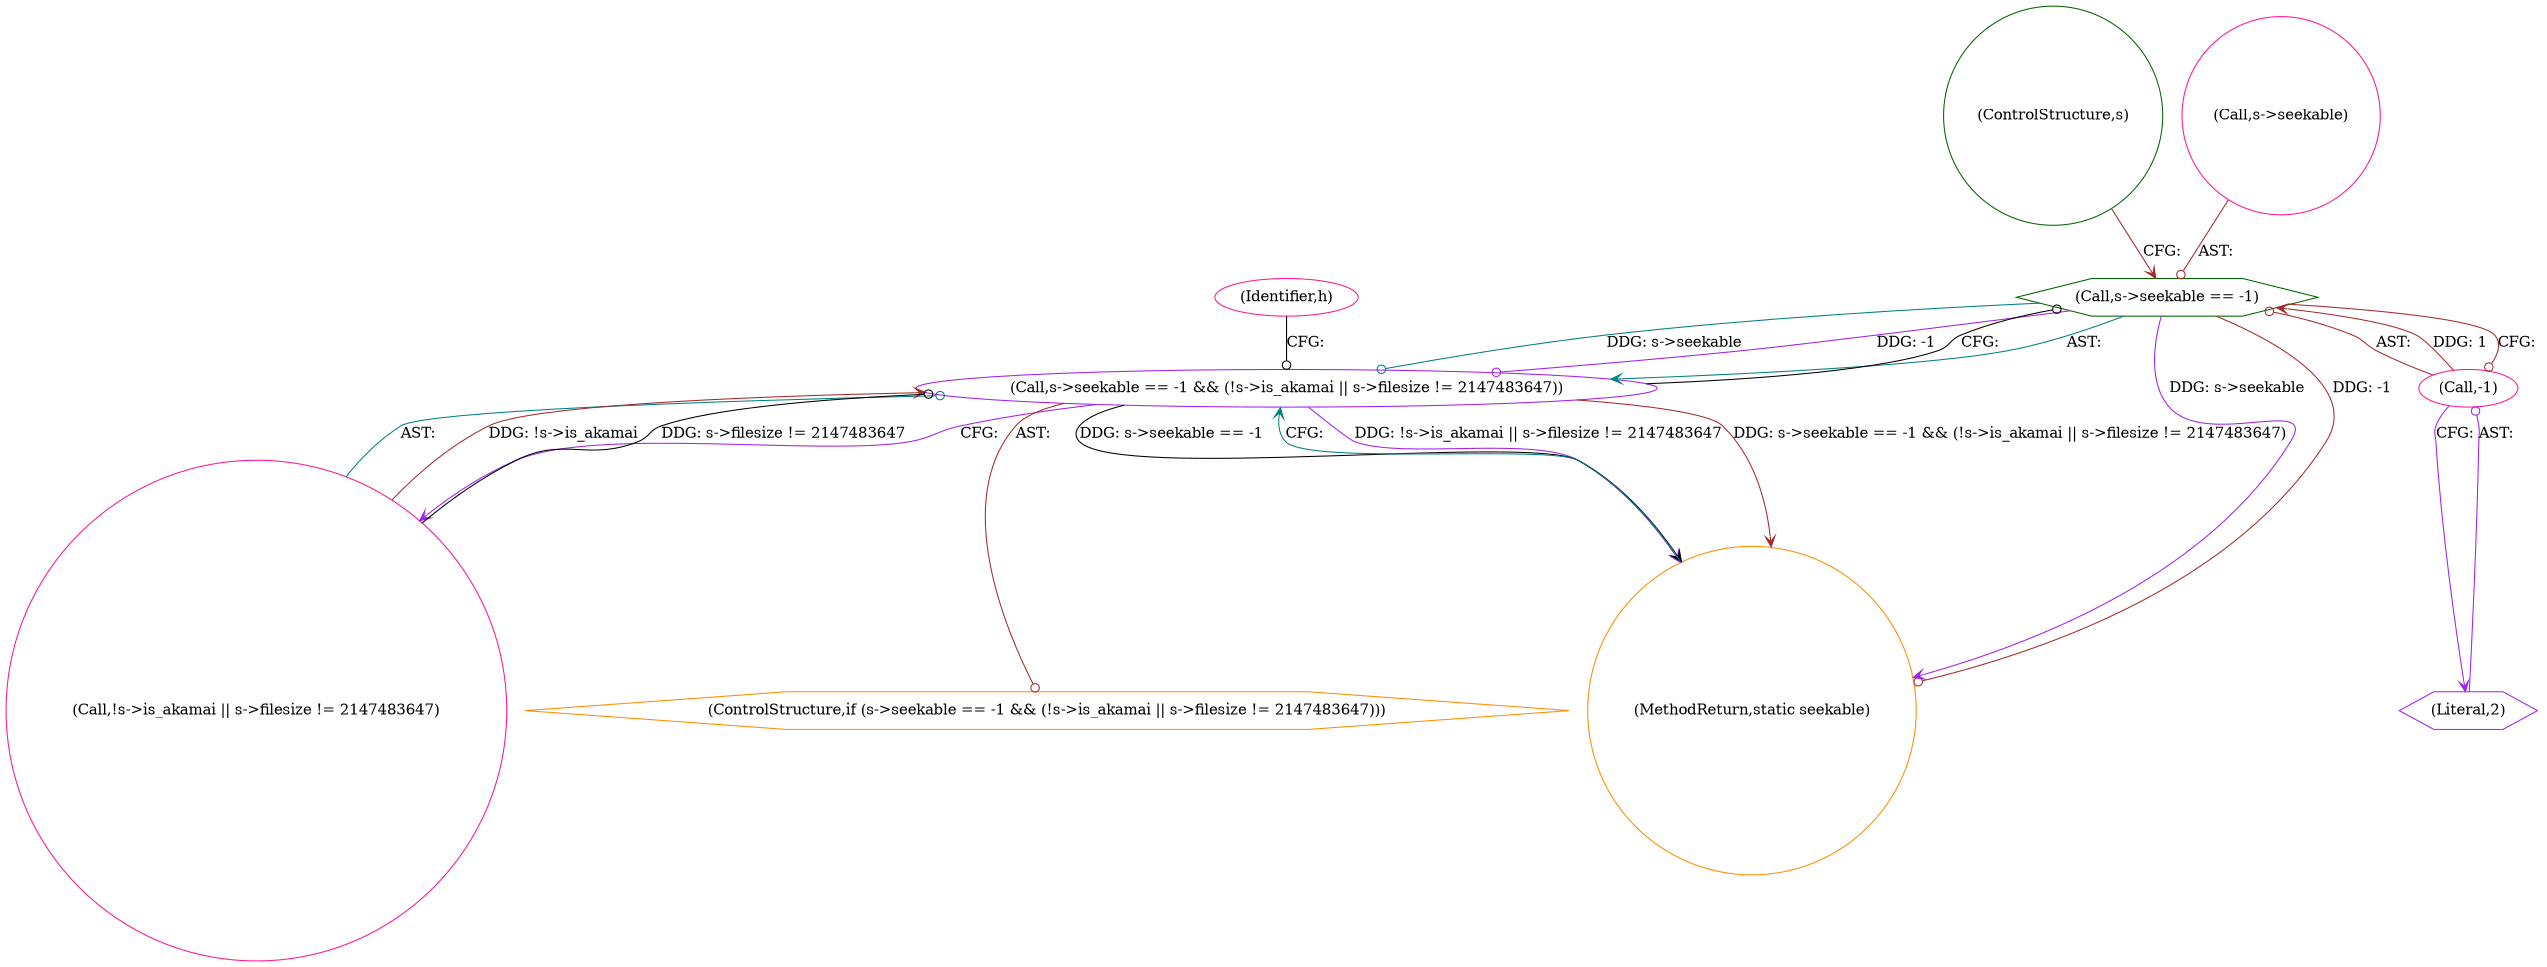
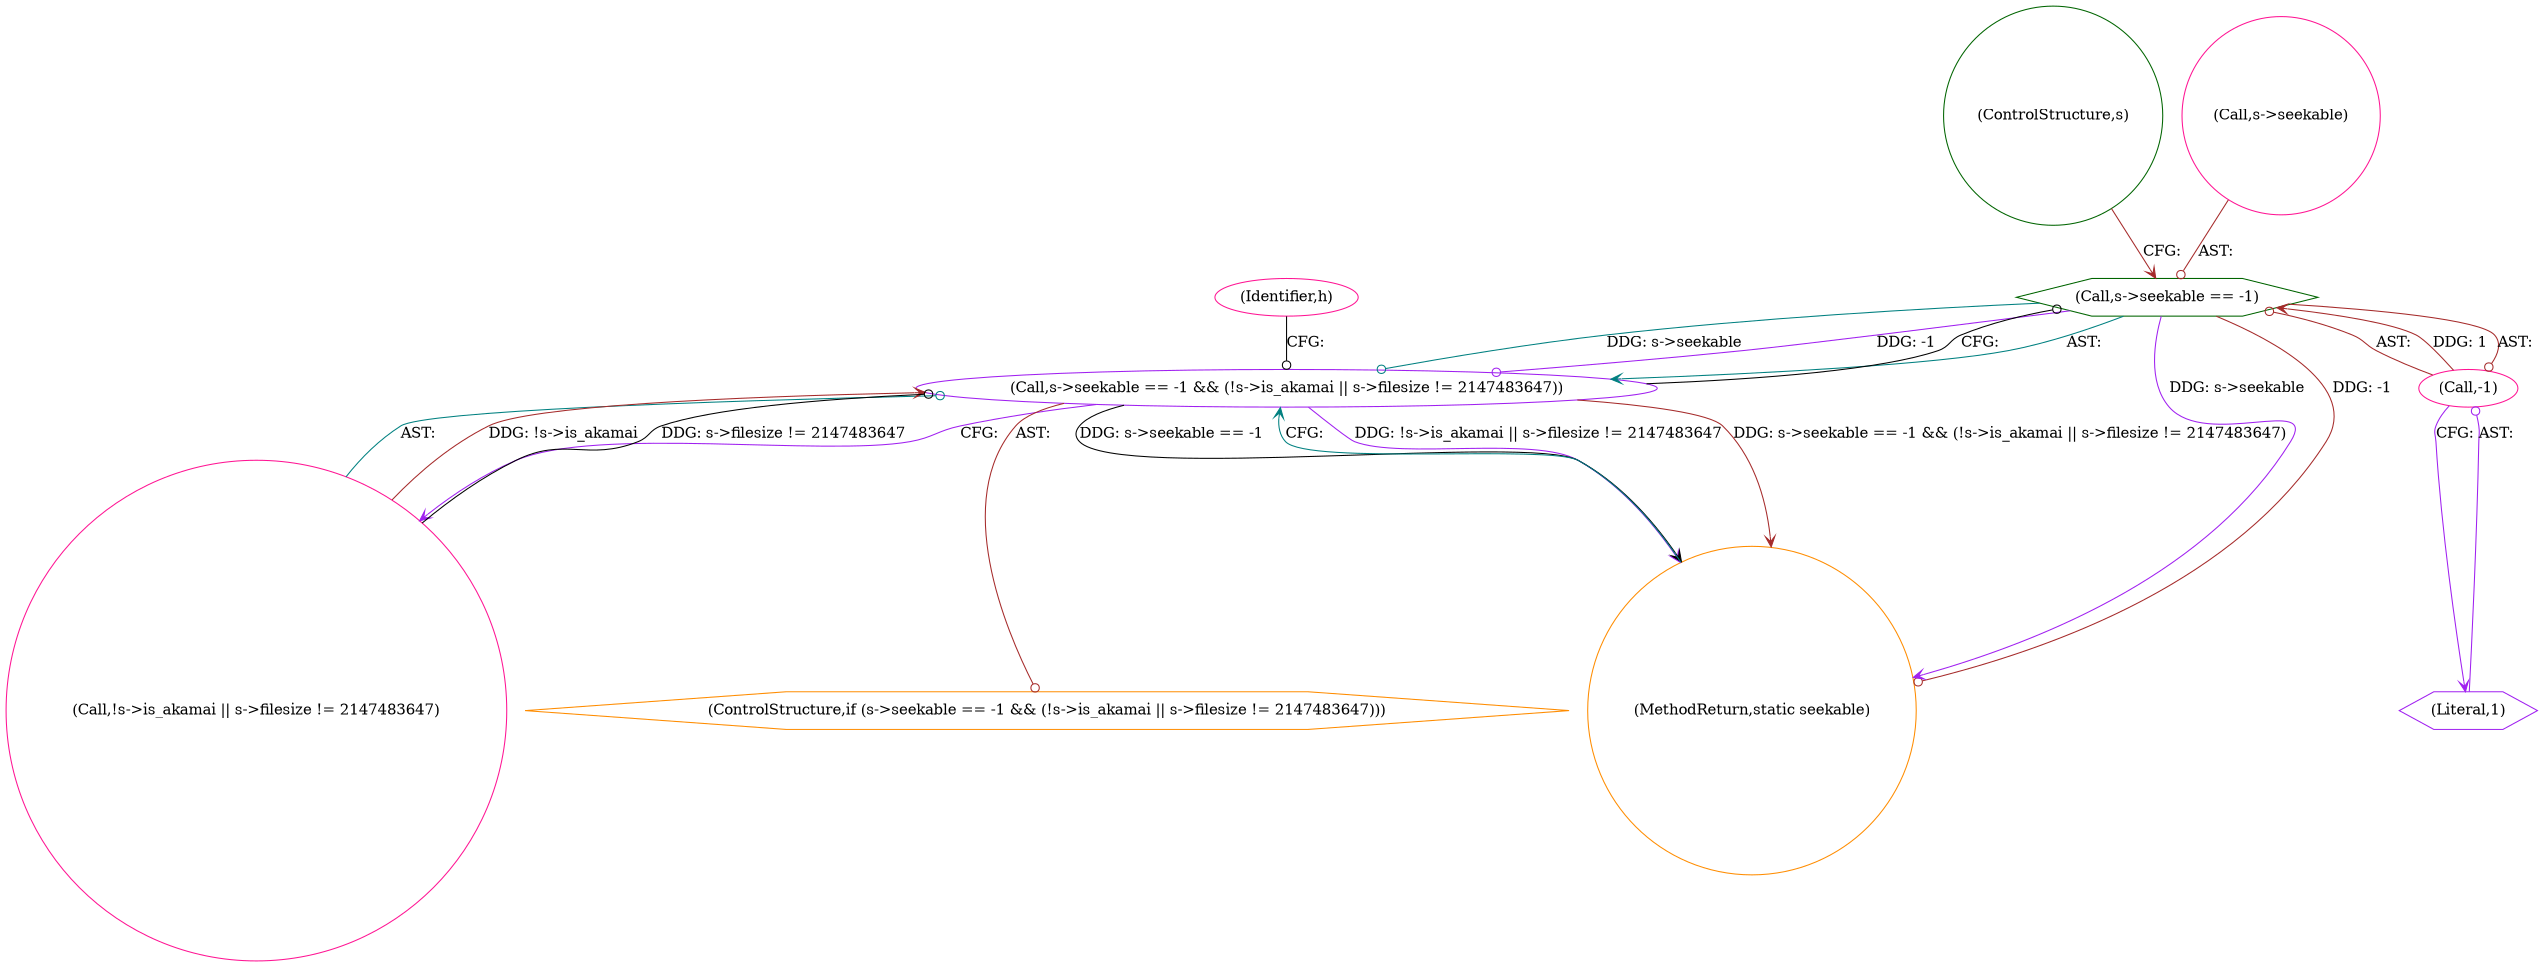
edge "(Call,s->seekable == -1)" -> "(Call,-1)": label "CFG: " -> "AST: "
node "(Literal,2)": label "(Literal,2)" -> "(Literal,1)"
